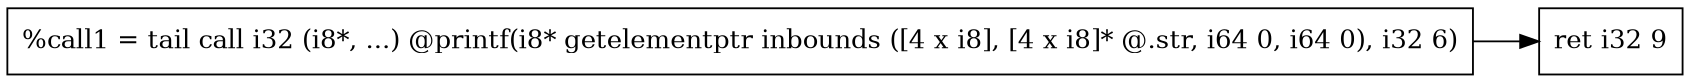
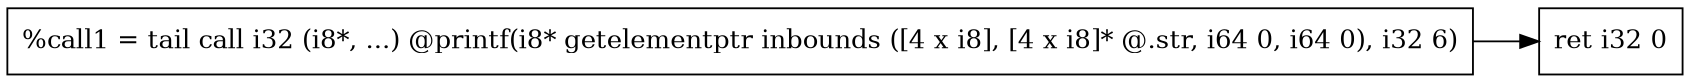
node "ret i32 9": label "ret i32 9" -> "ret i32 0"
